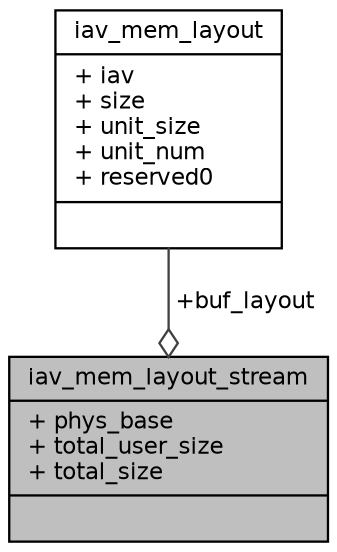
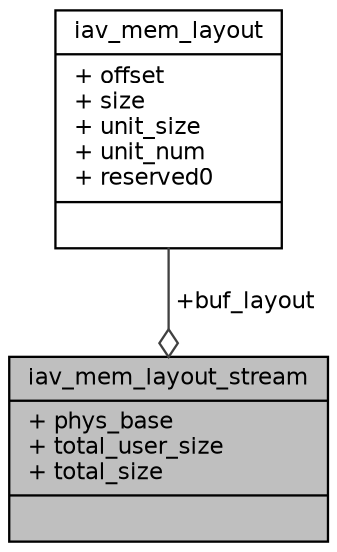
node "iav_mem_layout": text "+ iav" -> "+ offset"
